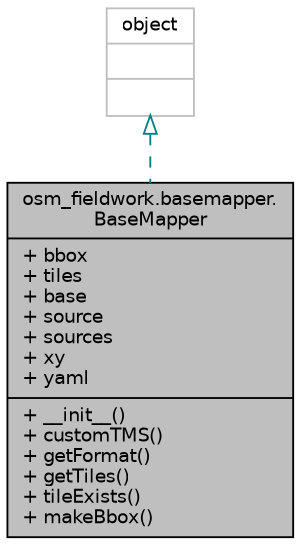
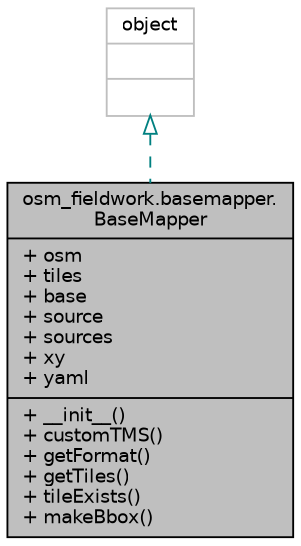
node "osm_fieldwork.basemapper.": text "+ bbox" -> "+ osm"
